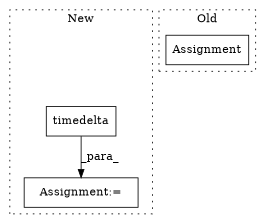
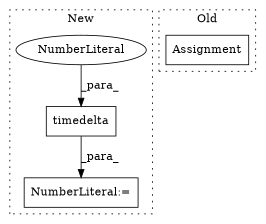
node "NumberLiteral": added
node "Assignment:=": label "Assignment:=" -> "NumberLiteral:="
